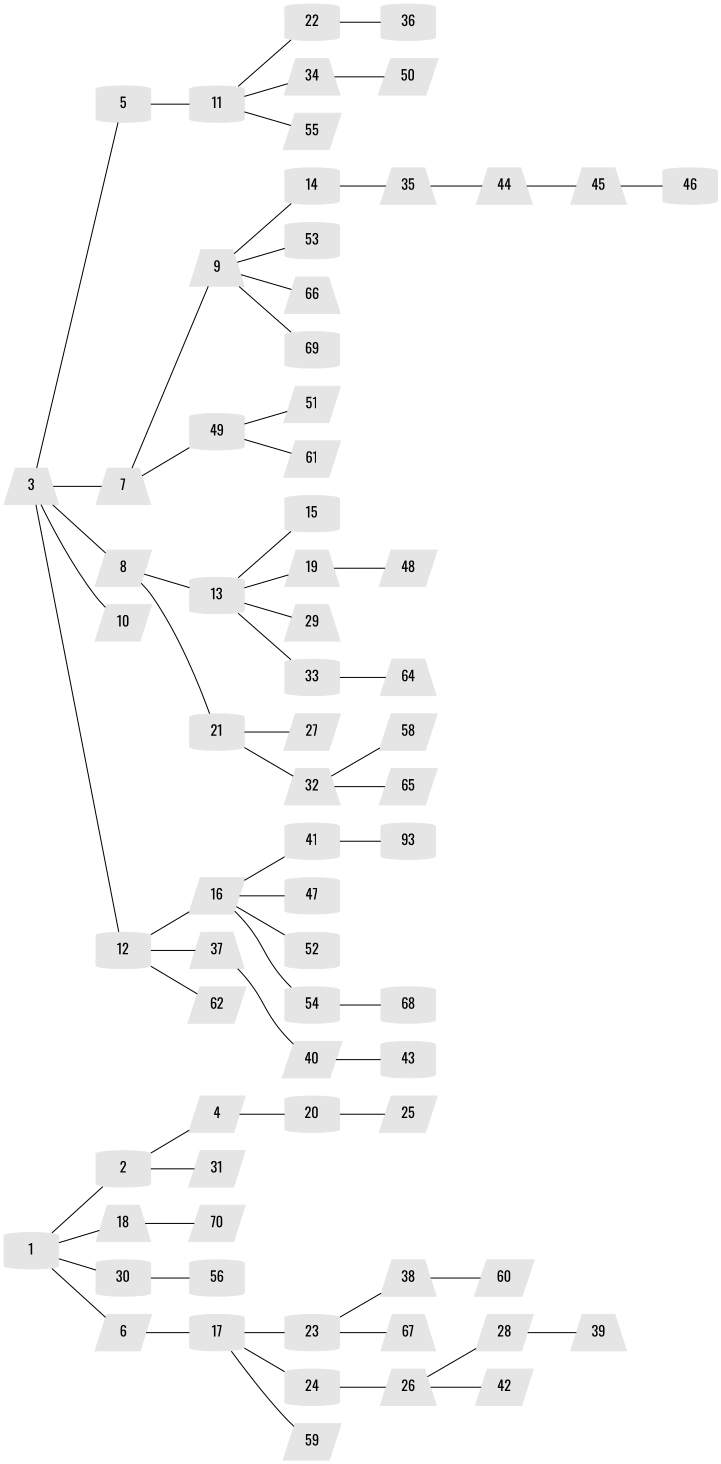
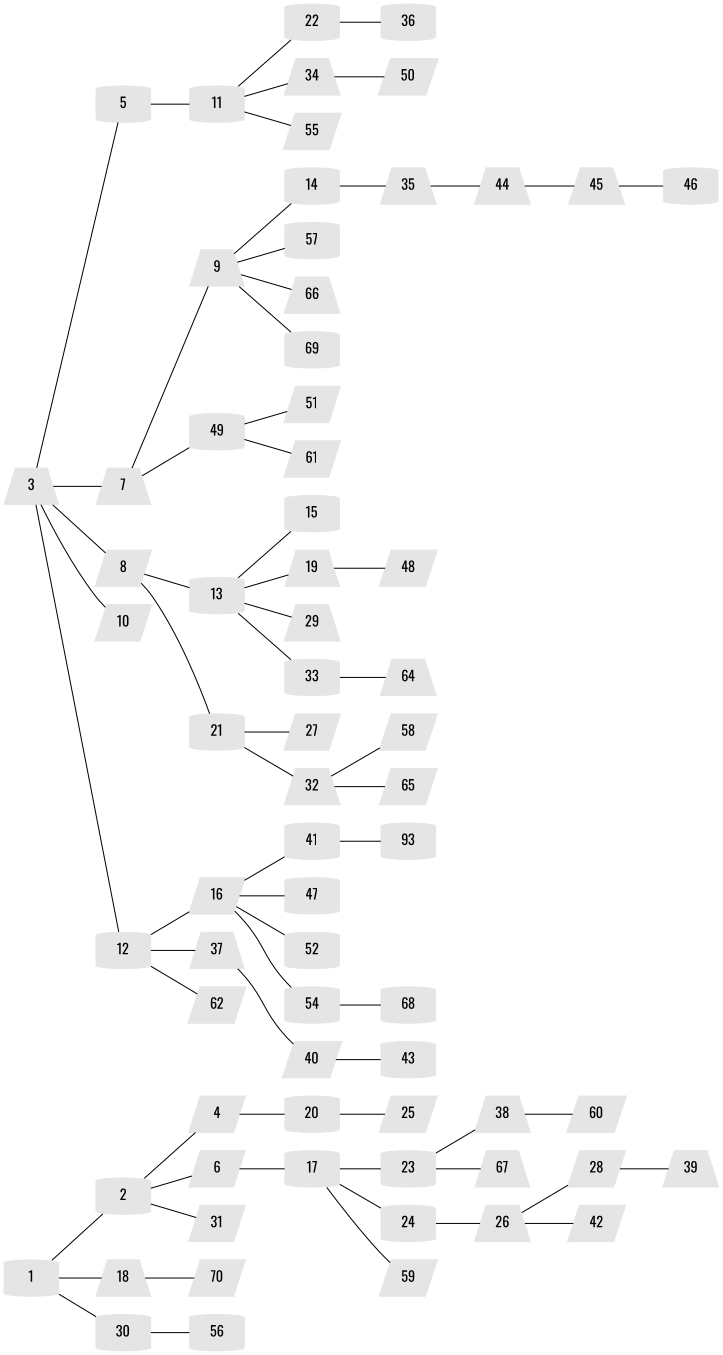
node "53": label "53" -> "57"
edge "1" -- "6": now "2" -- "6"
